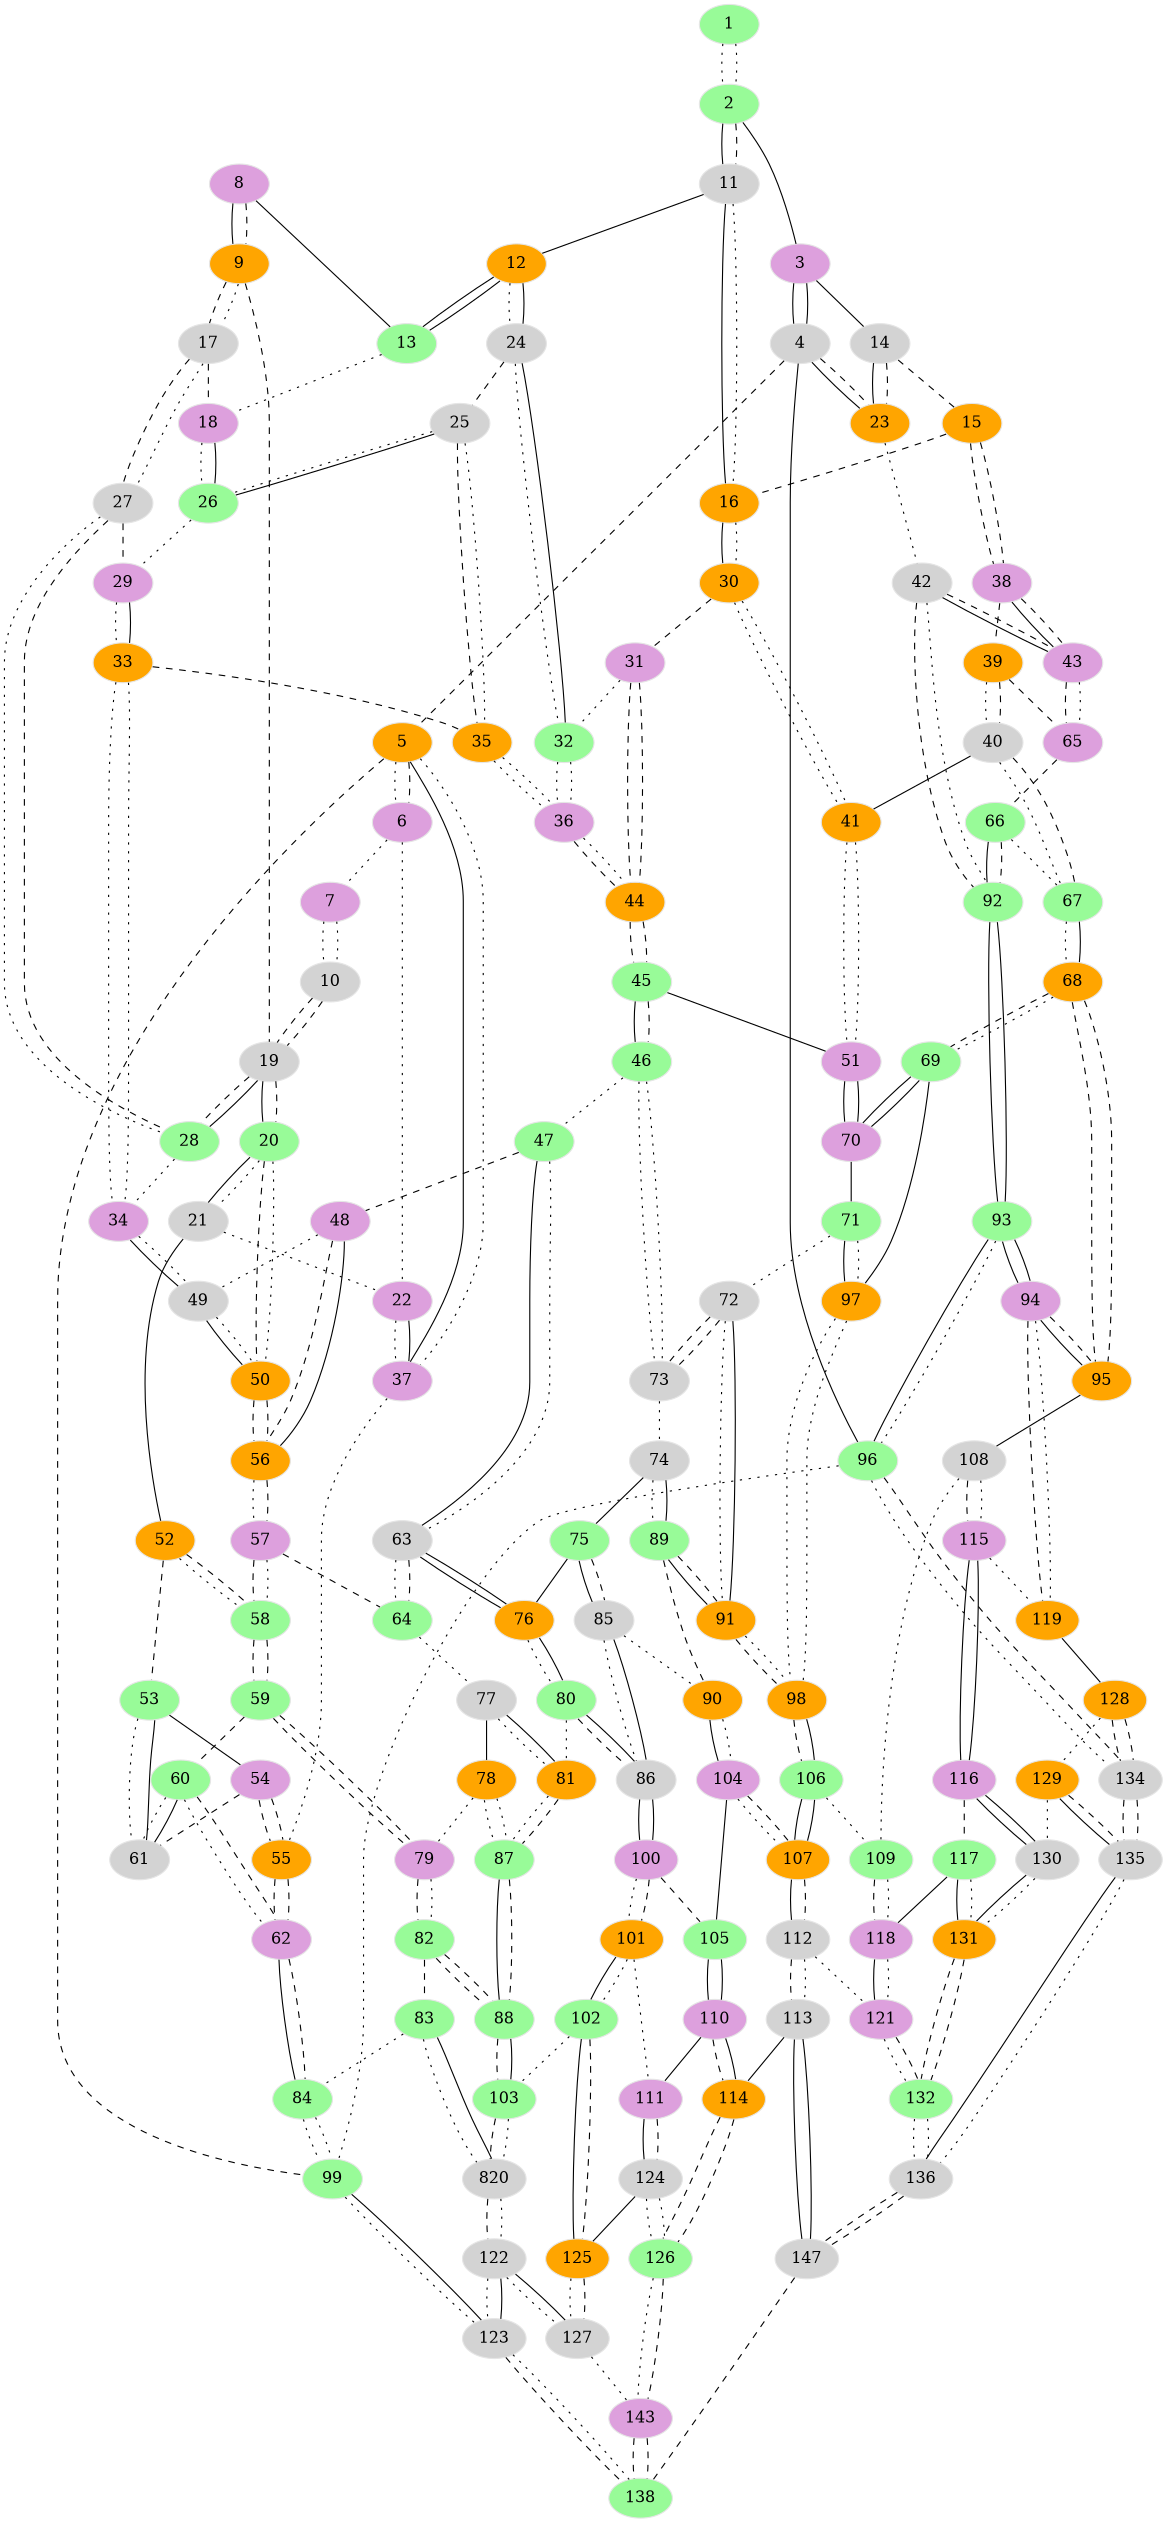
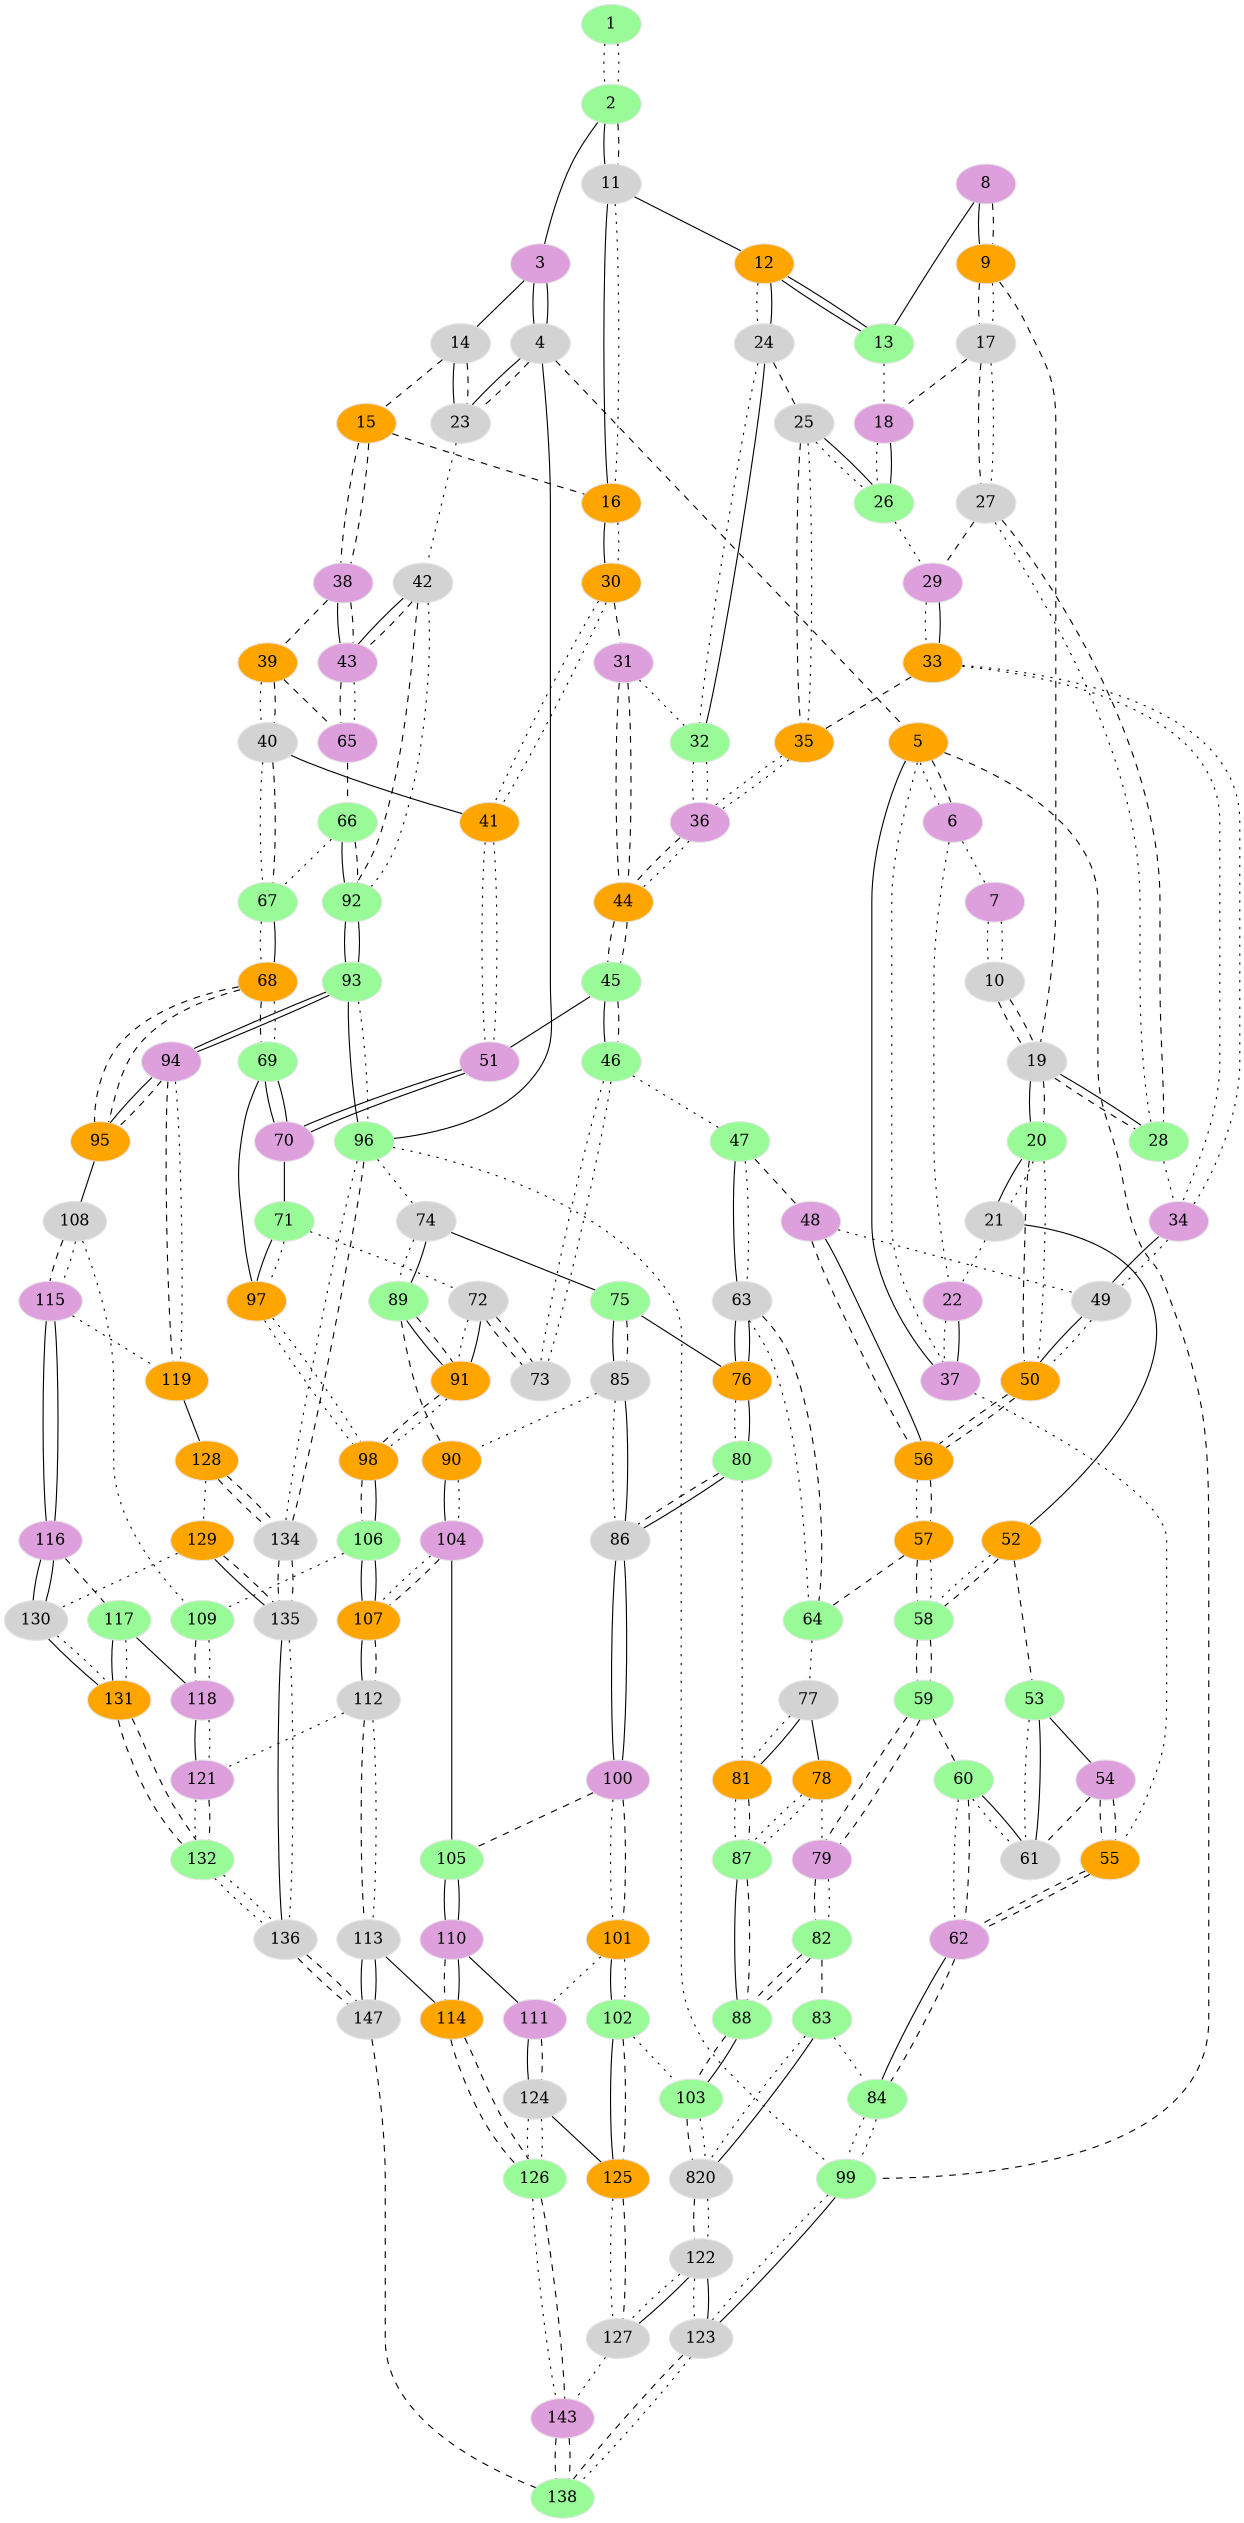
node "23": fillcolor orange -> lightgrey
edge "73" -- "74": now "96" -- "74"
node "57": fillcolor plum -> orange
